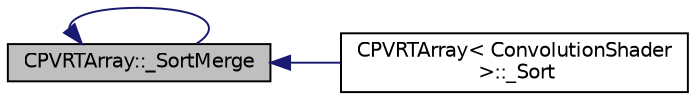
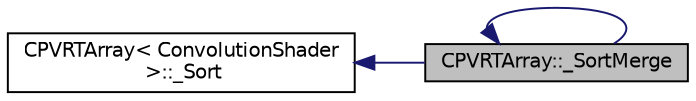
edge "CPVRTArray< ConvolutionShader >::_Sort" -> "CPVRTArray::_SortMerge": reversed
